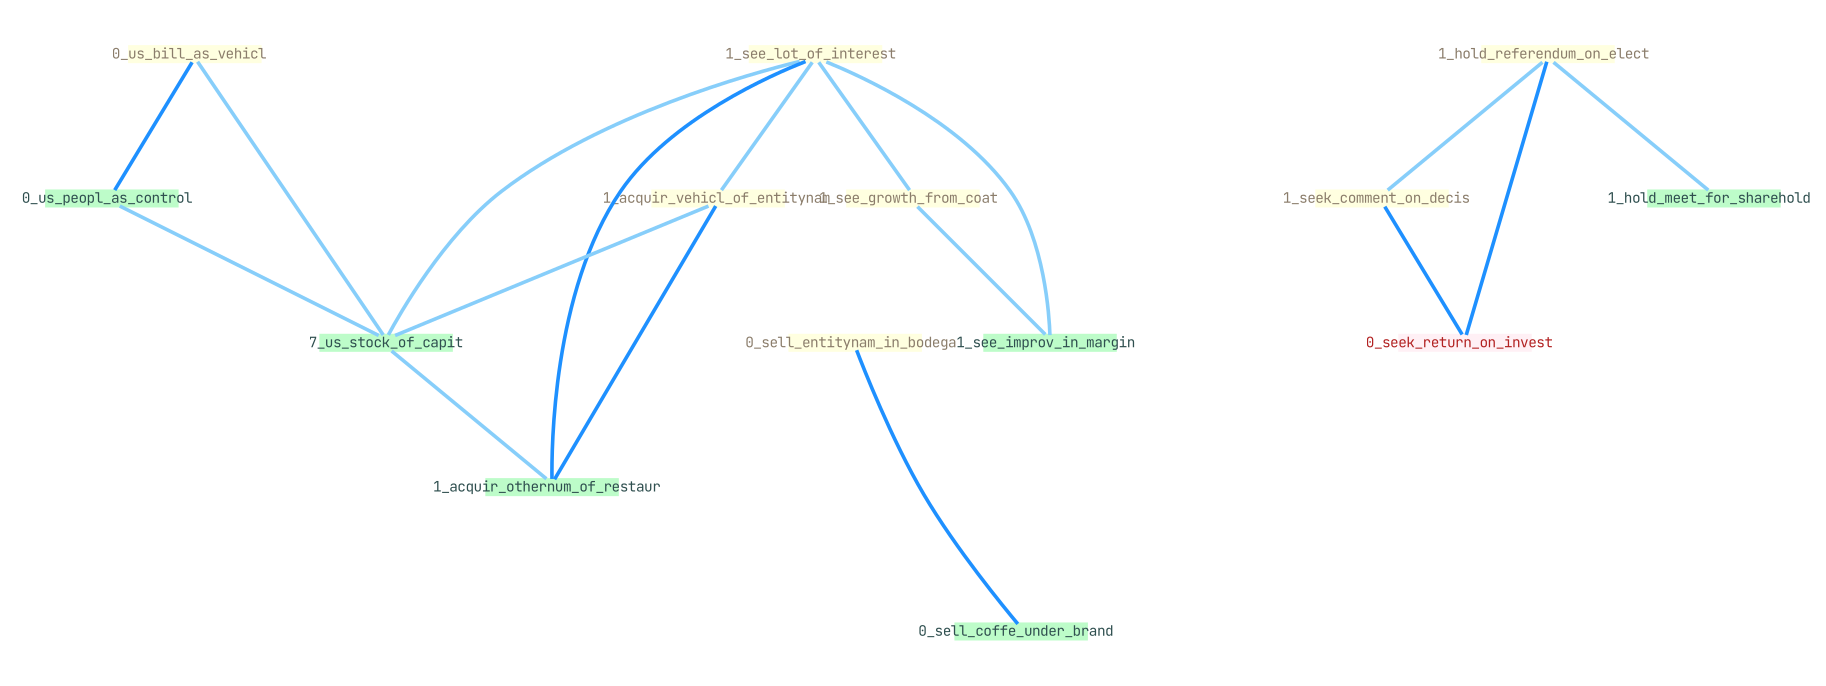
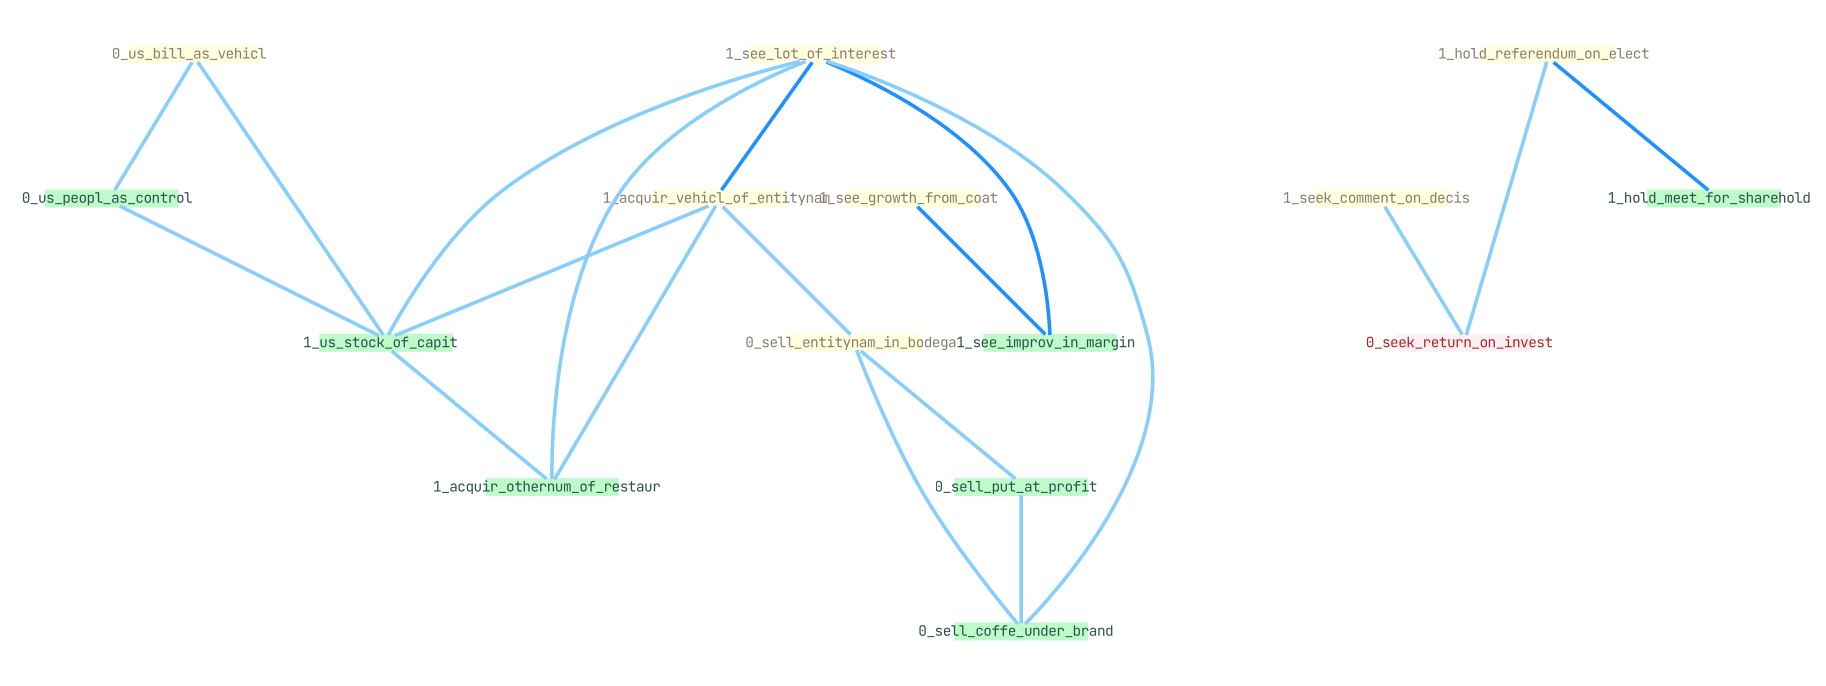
edge "0_us_bill_as_vehicl" -- "0_us_peopl_as_control": color #1e90ff -> #87cefa
edge "1_see_lot_of_interest" -- "1_acquir_vehicl_of_entitynam": color #87cefa -> #1e90ff
edge "1_see_lot_of_interest" -- "1_see_growth_from_coat": now "1_see_lot_of_interest" -- "0_sell_coffe_under_brand"
edge "1_hold_referendum_on_elect" -- "1_seek_comment_on_decis": removed
edge "1_hold_referendum_on_elect" -- "1_hold_meet_for_sharehold": color #87cefa -> #1e90ff
edge "1_see_lot_of_interest" -- "1_see_improv_in_margin": color #87cefa -> #1e90ff
edge "1_hold_referendum_on_elect" -- "0_seek_return_on_invest": color #1e90ff -> #87cefa
edge "1_see_lot_of_interest" -- "1_acquir_othernum_of_restaur": color #1e90ff -> #87cefa
edge "1_acquir_vehicl_of_entitynam" -- "0_sell_entitynam_in_bodega": added
edge "1_see_growth_from_coat" -- "1_see_improv_in_margin": color #87cefa -> #1e90ff
edge "1_seek_comment_on_decis" -- "0_seek_return_on_invest": color #1e90ff -> #87cefa
node "7_us_stock_of_capit": label "7_us_stock_of_capit" -> "1_us_stock_of_capit"
edge "1_acquir_vehicl_of_entitynam" -- "1_acquir_othernum_of_restaur": color #1e90ff -> #87cefa
node "0_sell_put_at_profit": added
edge "0_sell_entitynam_in_bodega" -- "0_sell_coffe_under_brand": color #1e90ff -> #87cefa
